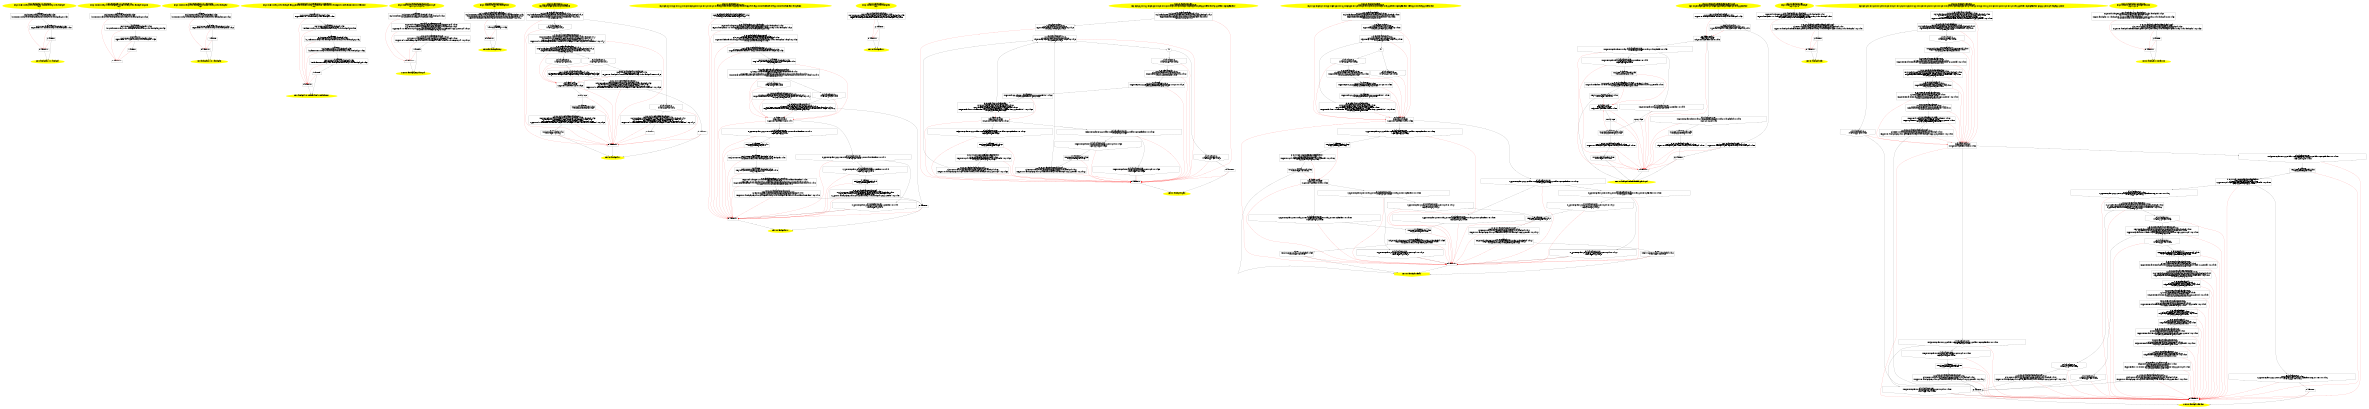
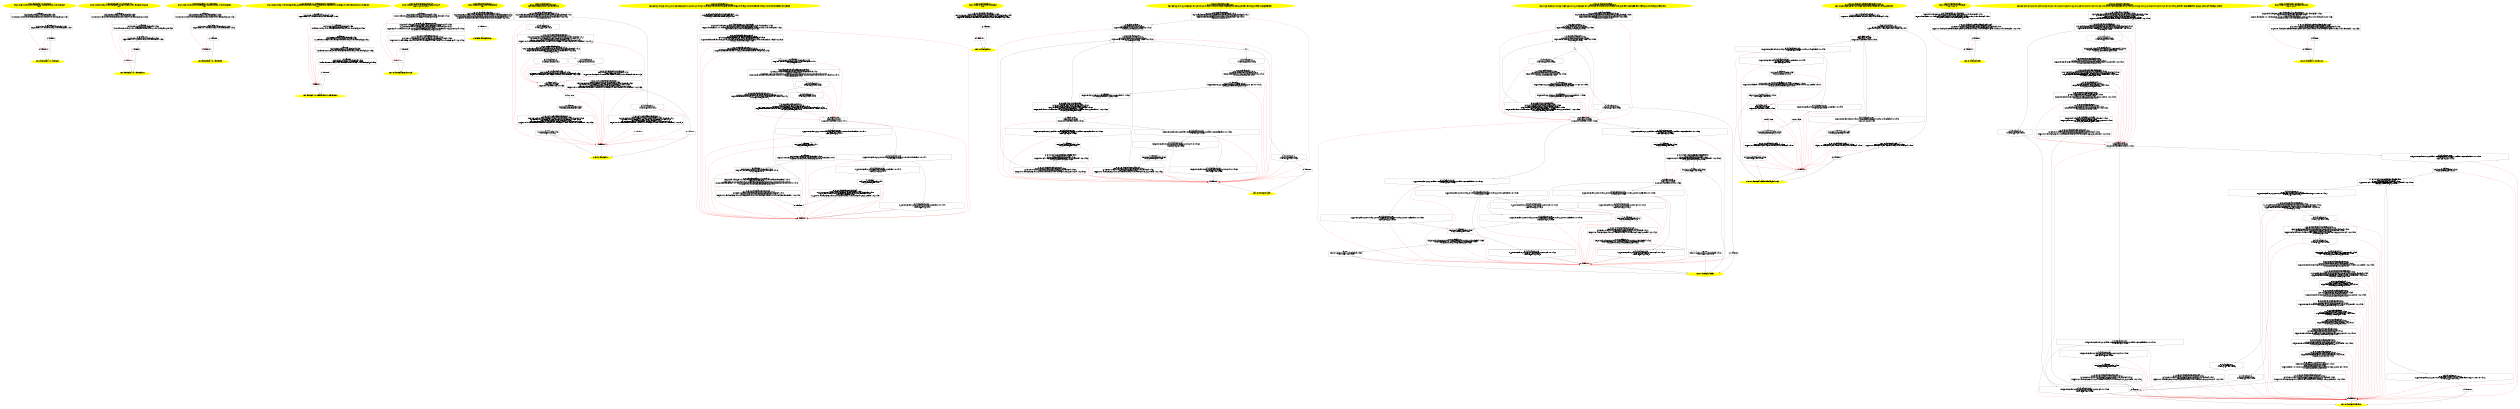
node "5:  method_body *&return:java.lang.Object*=null [line 65]": removed
node "2: Exit MethodRoadie$1.<init>(MethodRoadie,long)": added
node "2: Exit void MethodRoadie$1.run()": removed
node "24:  method_body": added
